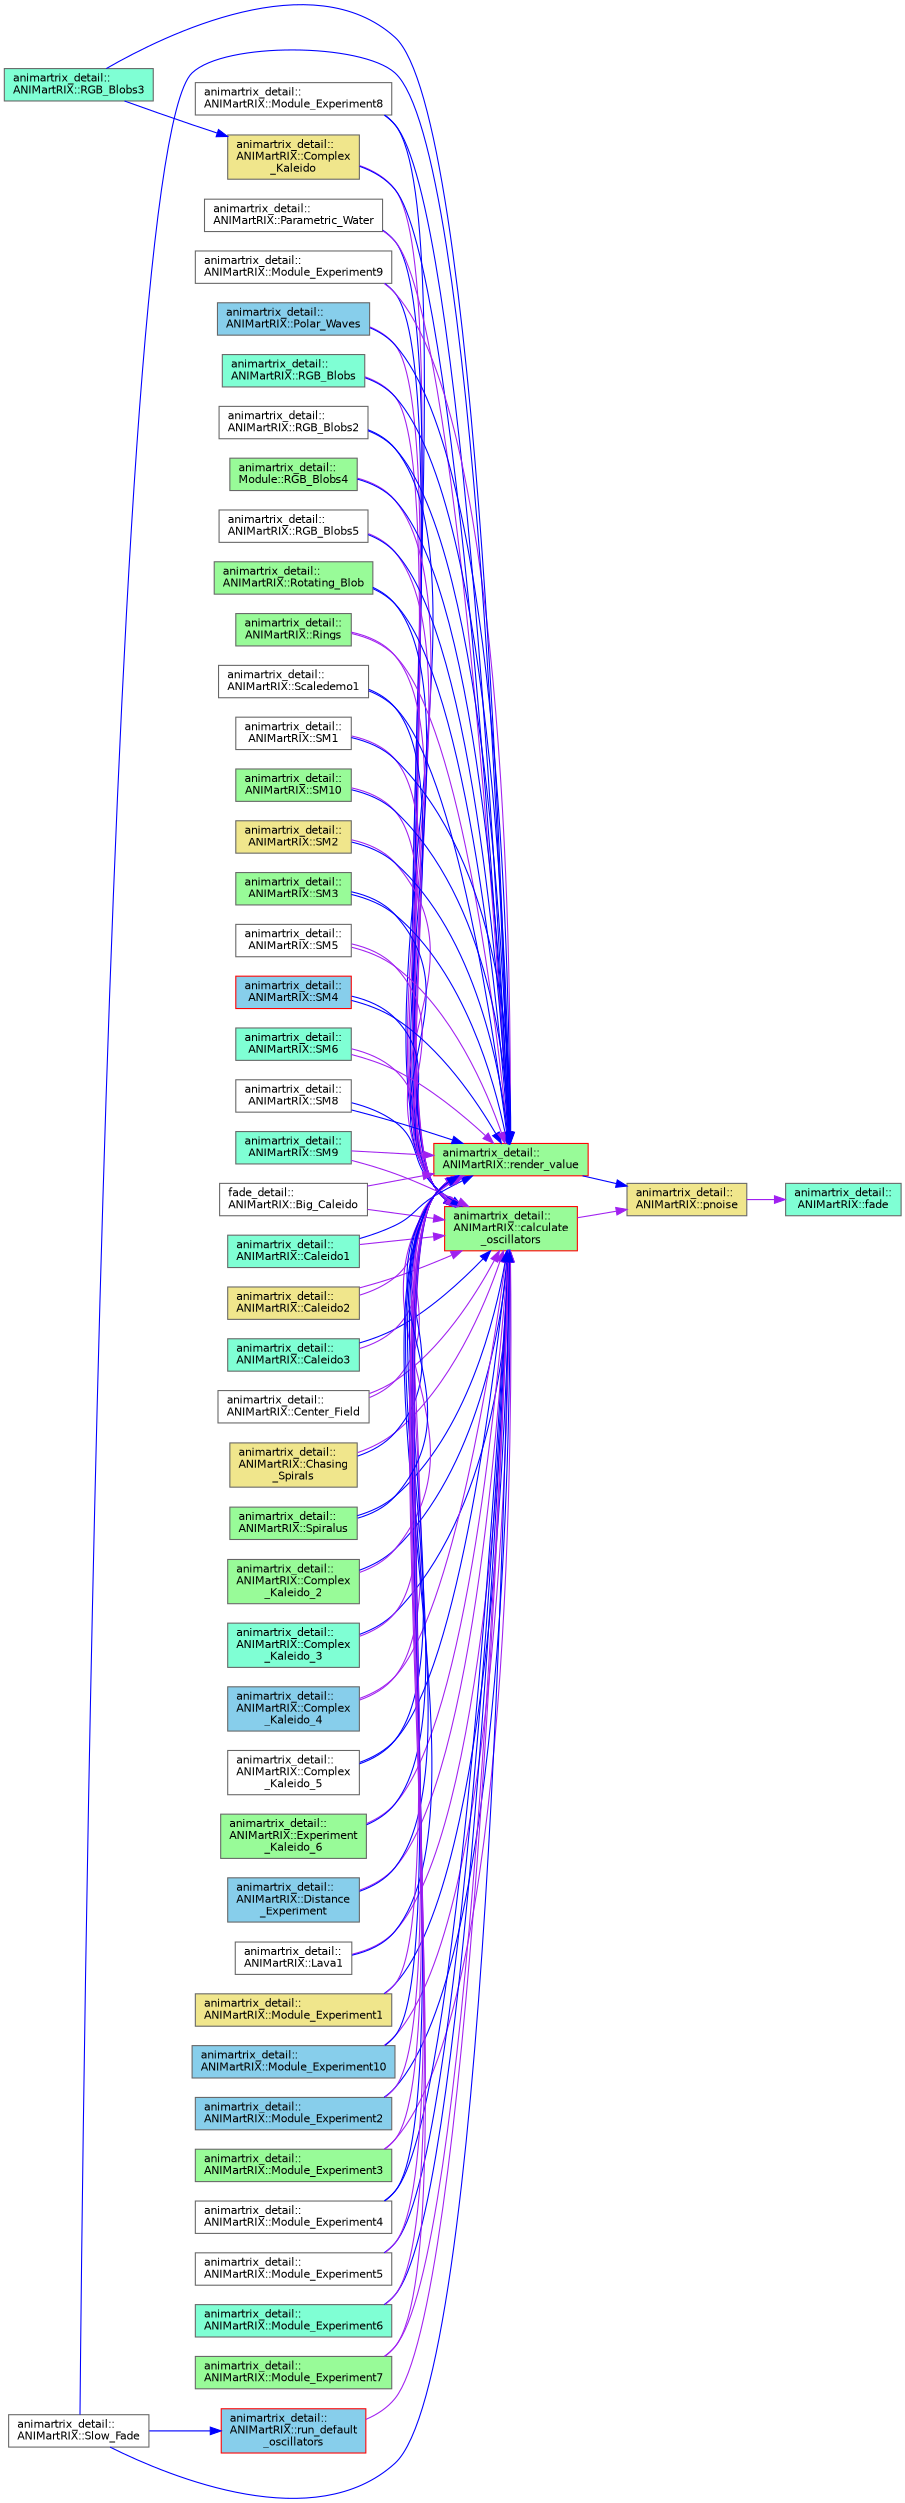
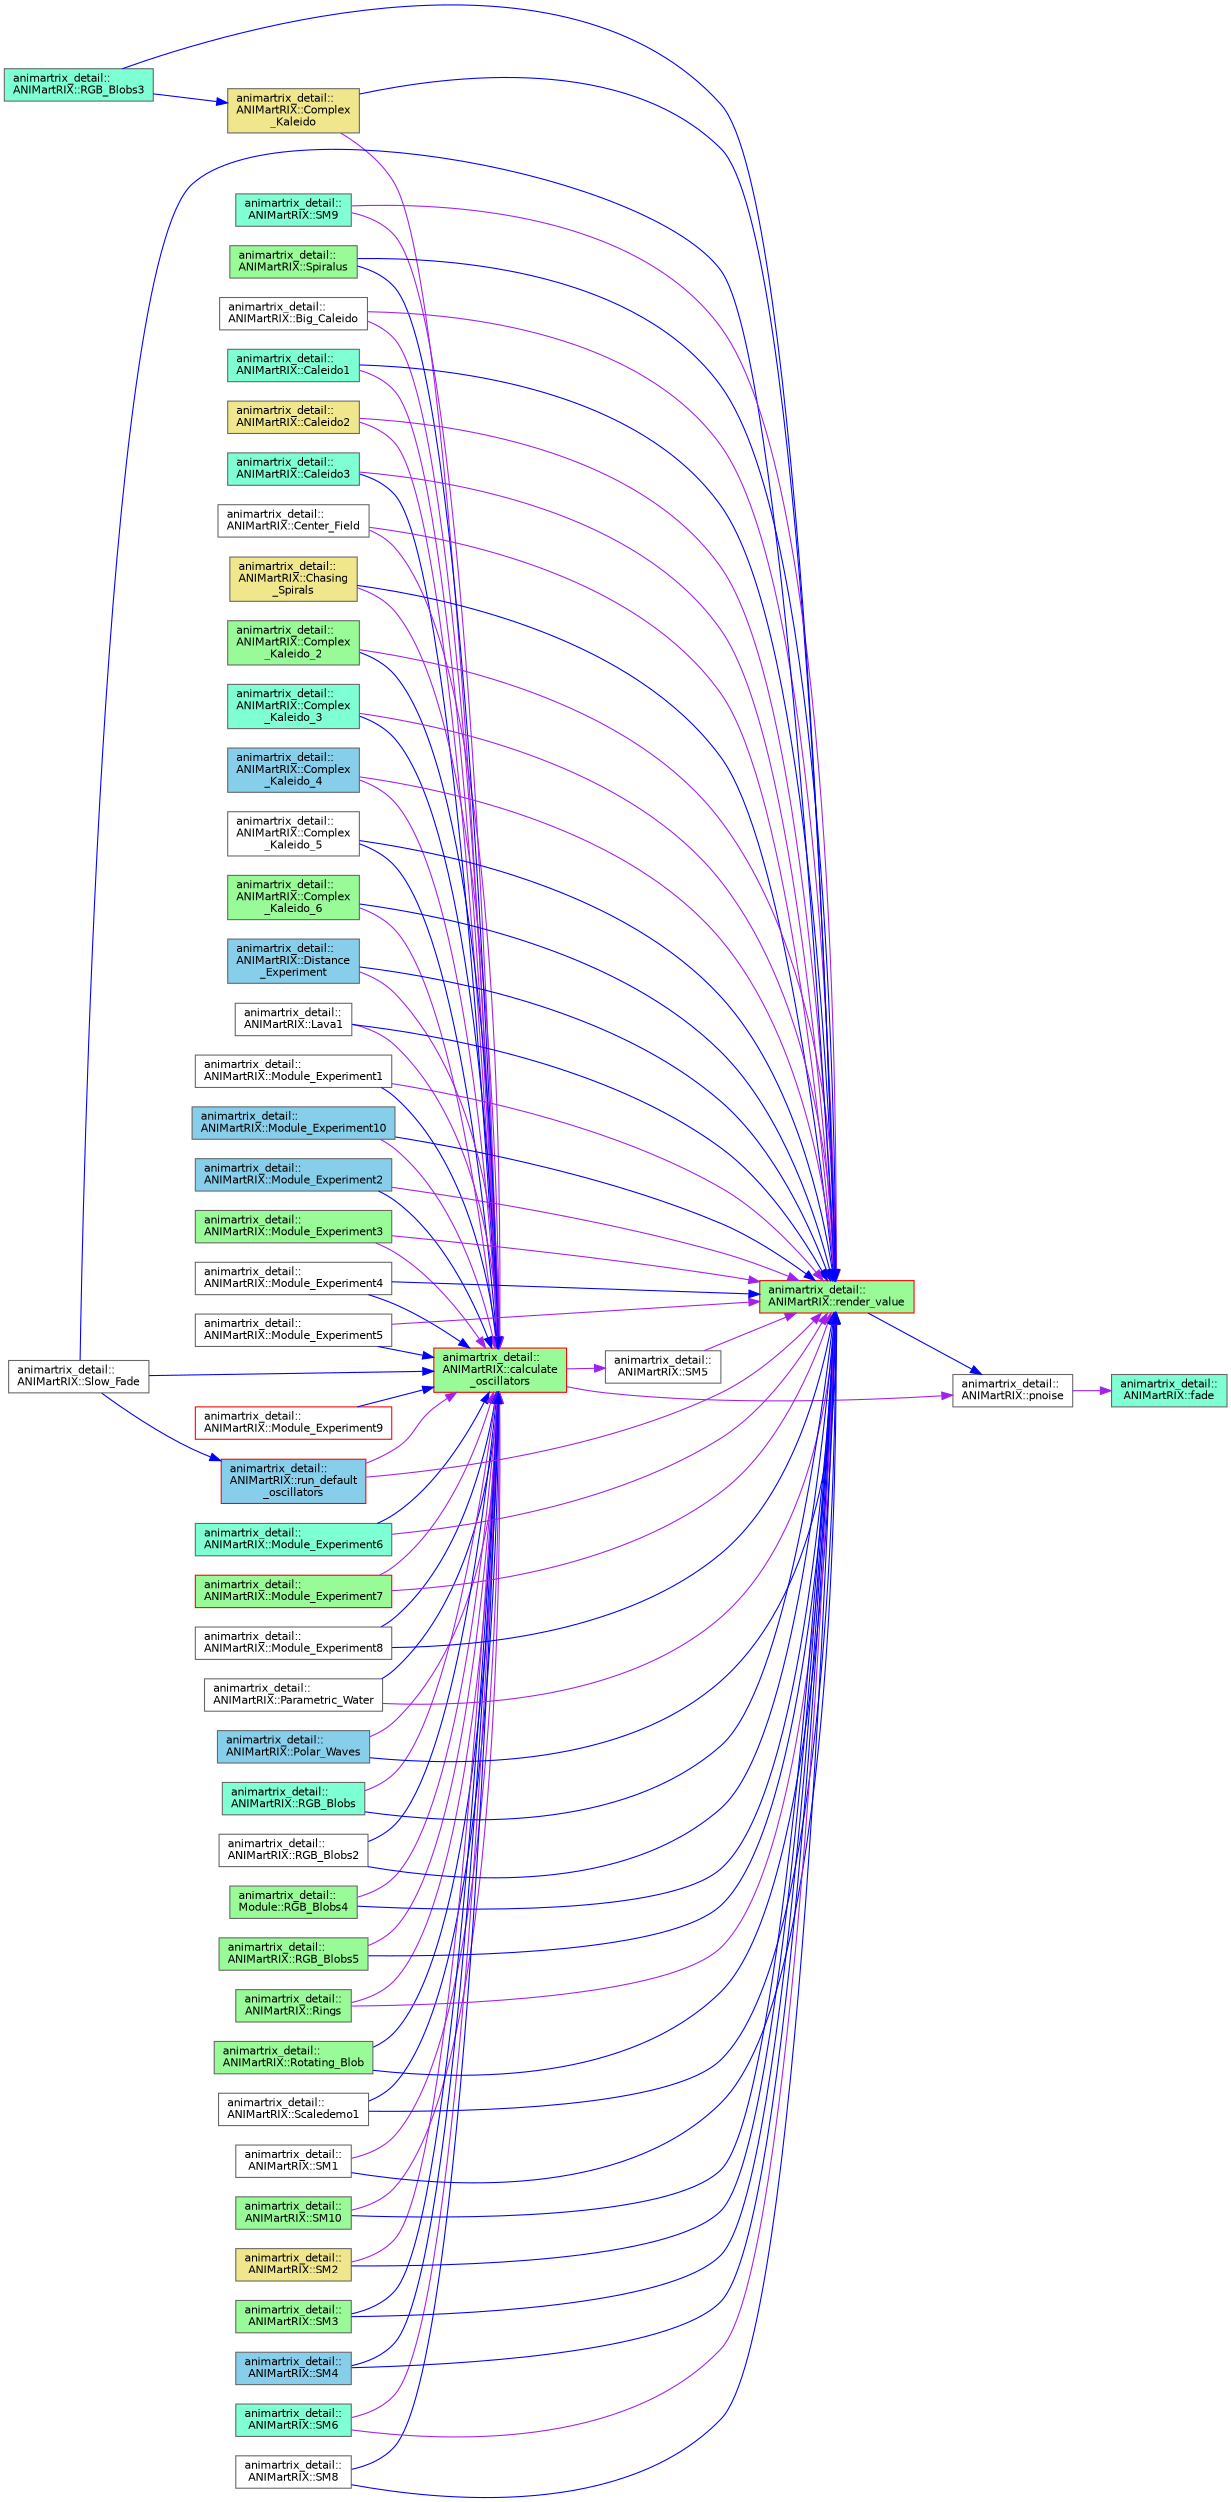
node "animartrix_detail:: ANIMartRIX::Module_Experiment9": color grey40 -> red
node "animartrix_detail:: ANIMartRIX::RGB_Blobs5": fillcolor white -> palegreen
edge "animartrix_detail:: ANIMartRIX::Module_Experiment9" -> "animartrix_detail:: ANIMartRIX::render_value": now "animartrix_detail:: ANIMartRIX::run_default _oscillators" -> "animartrix_detail:: ANIMartRIX::render_value"
node "animartrix_detail:: ANIMartRIX::SM4": color red -> grey40
edge "animartrix_detail:: ANIMartRIX::SM5" -> "animartrix_detail:: ANIMartRIX::calculate _oscillators": reversed
node "fade_detail:: ANIMartRIX::Big_Caleido": label "fade_detail:: ANIMartRIX::Big_Caleido" -> "animartrix_detail:: ANIMartRIX::Big_Caleido"
node "animartrix_detail:: ANIMartRIX::pnoise": fillcolor khaki -> white
node "animartrix_detail:: ANIMartRIX::Experiment _Kaleido_6": label "animartrix_detail:: ANIMartRIX::Experiment _Kaleido_6" -> "animartrix_detail:: ANIMartRIX::Complex _Kaleido_6"
node "animartrix_detail:: ANIMartRIX::Module_Experiment1": fillcolor khaki -> white
node "animartrix_detail:: ANIMartRIX::Module_Experiment7": color grey40 -> red
